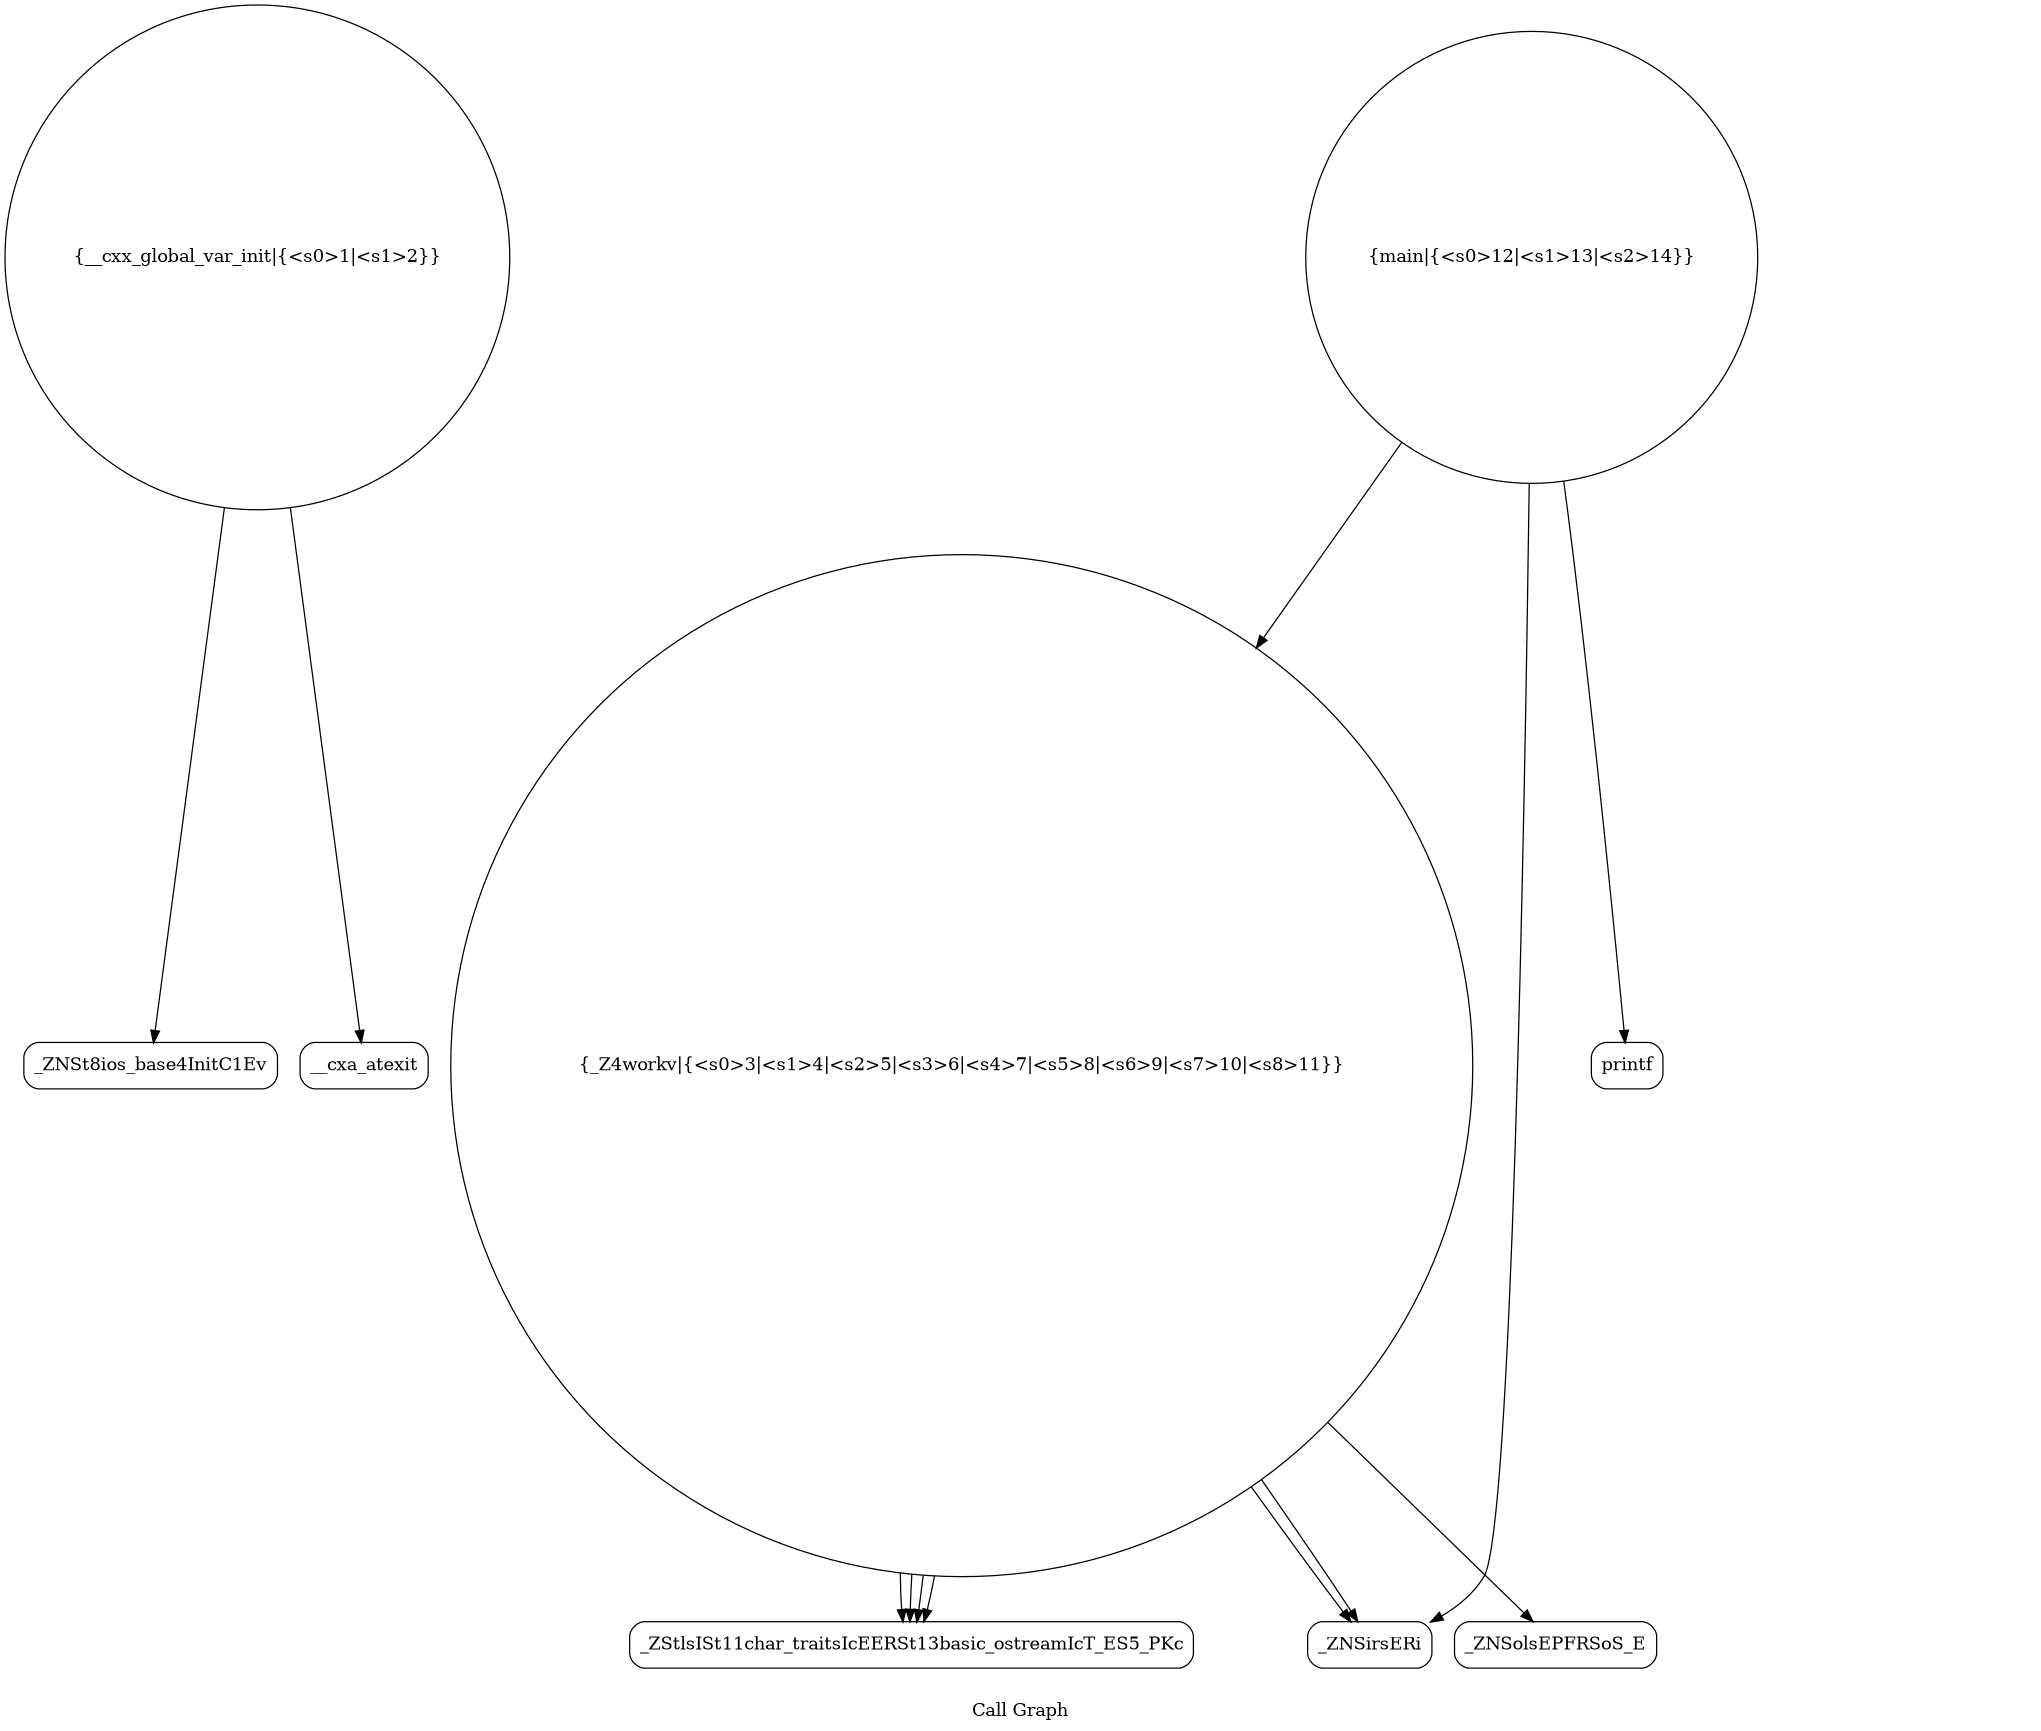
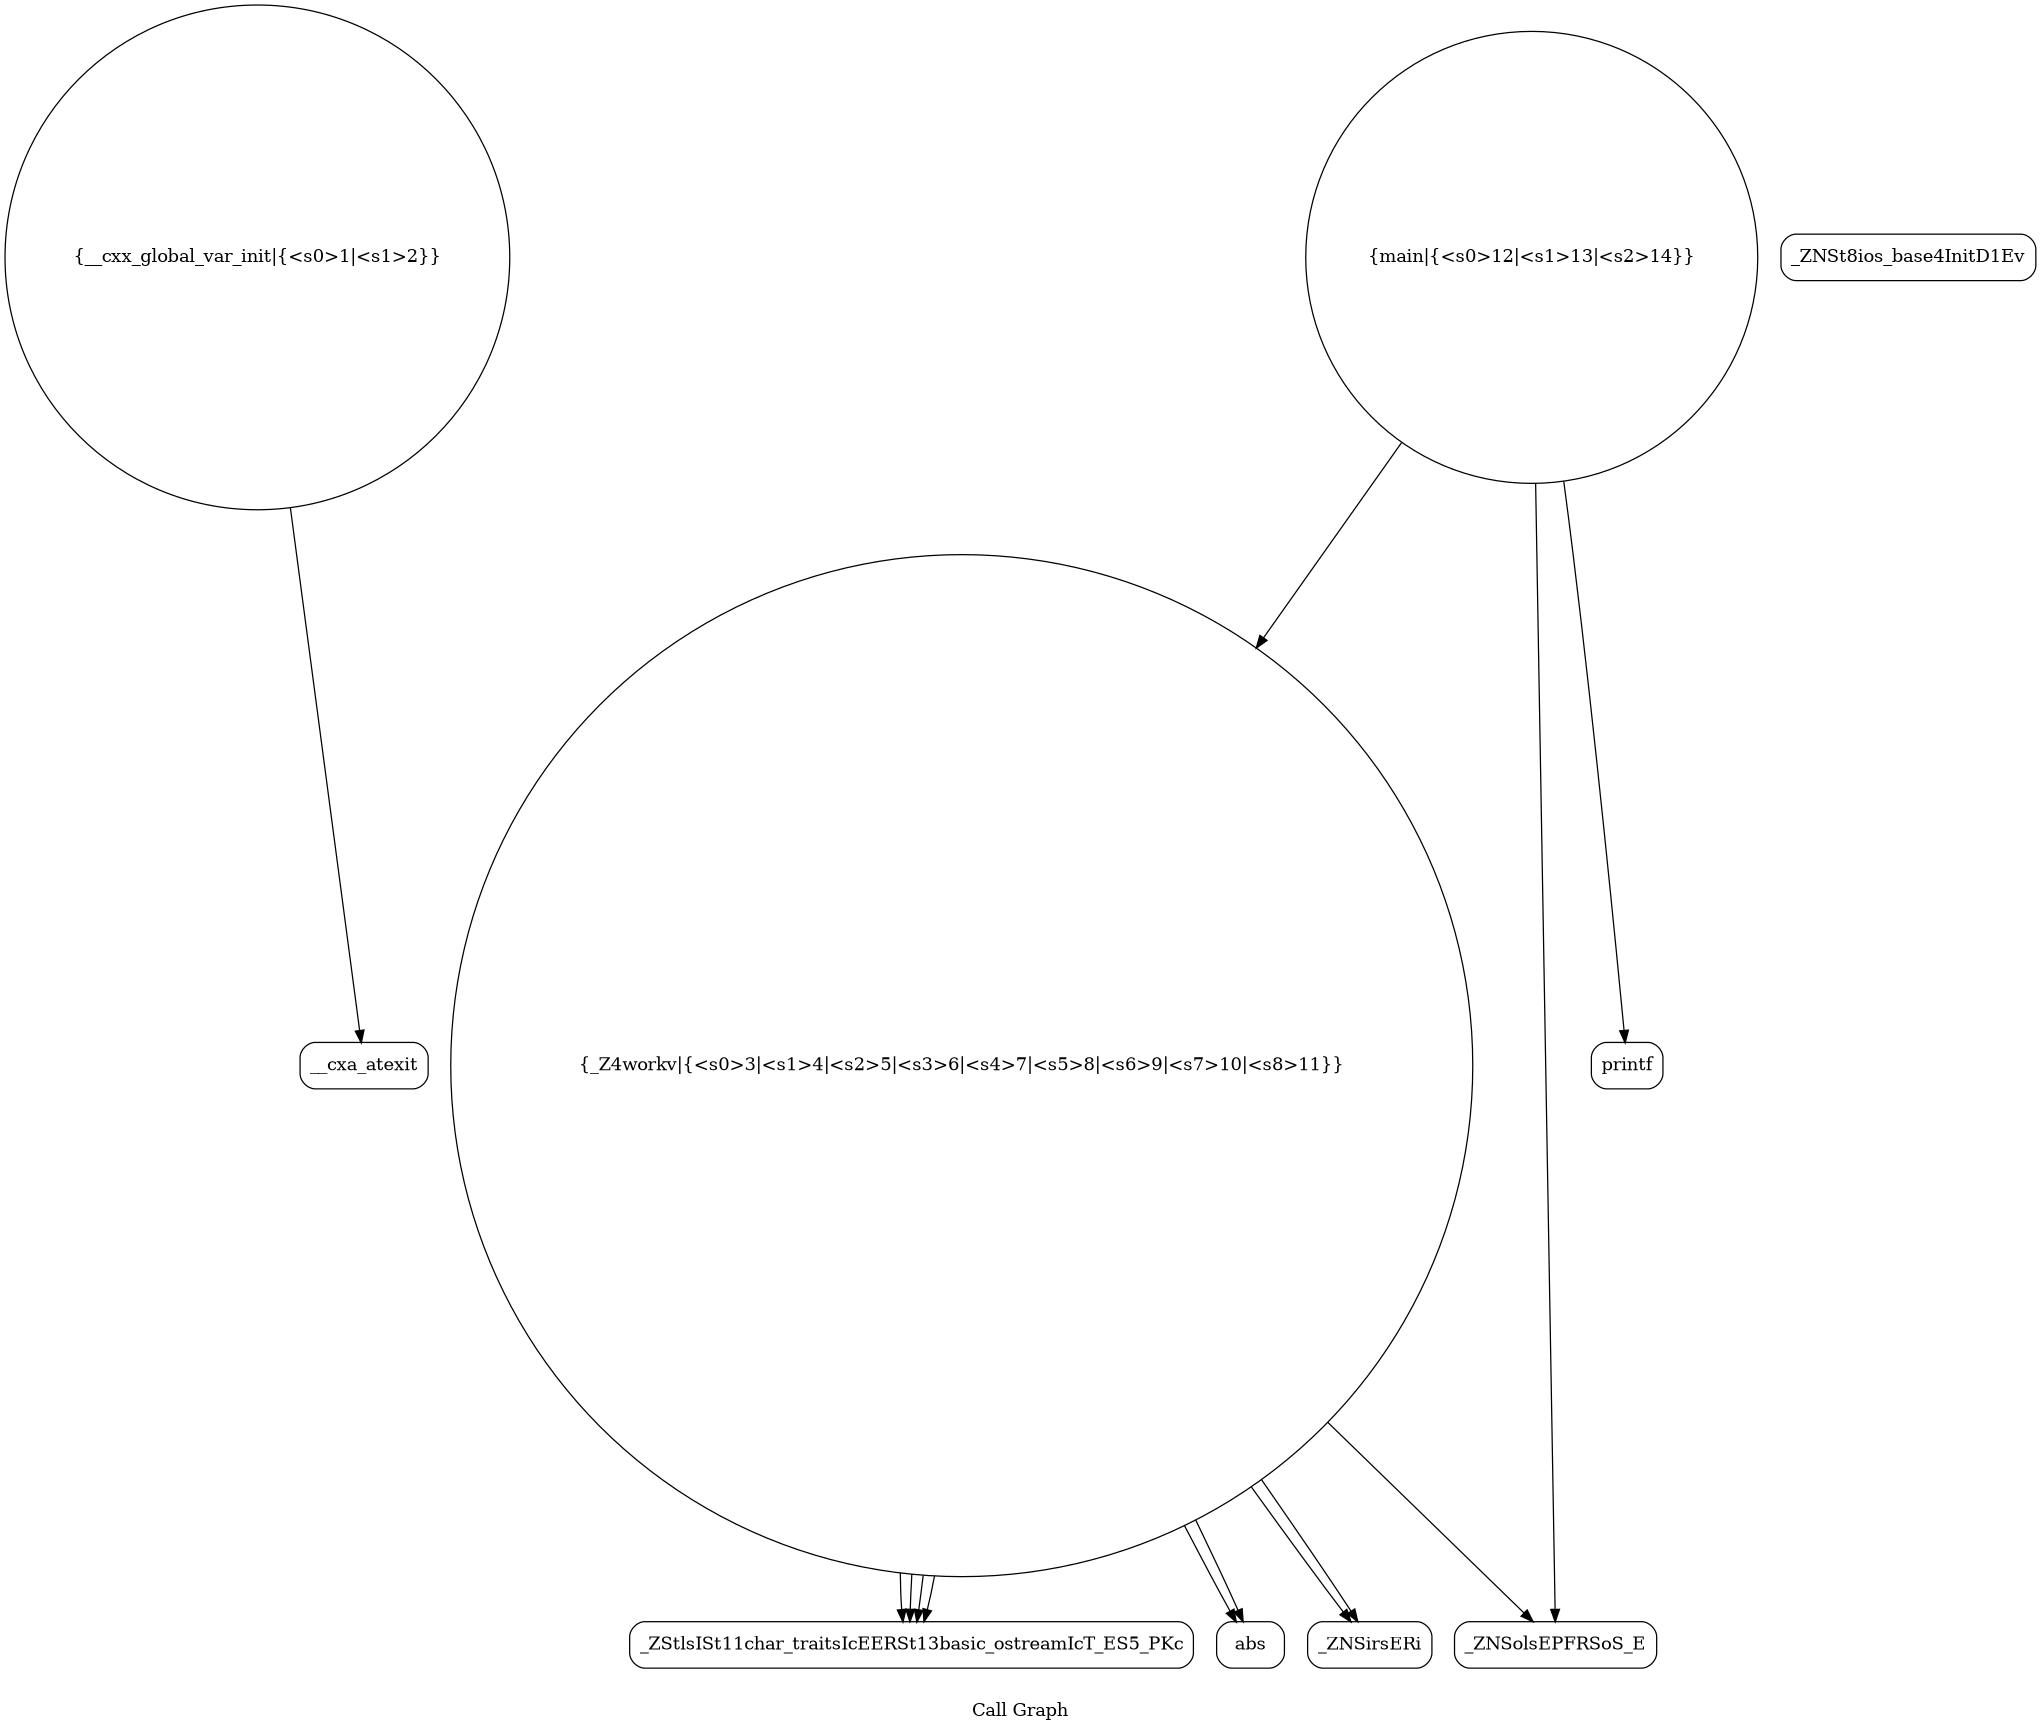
node "_ZNSt8ios_base4InitD1Ev": added
edge "{main|{<s0>12|<s1>13|<s2>14}}" -> "_ZNSirsERi": now "{main|{<s0>12|<s1>13|<s2>14}}" -> "_ZNSolsEPFRSoS_E"
node "_ZNSt8ios_base4InitC1Ev": removed
node "abs": added
